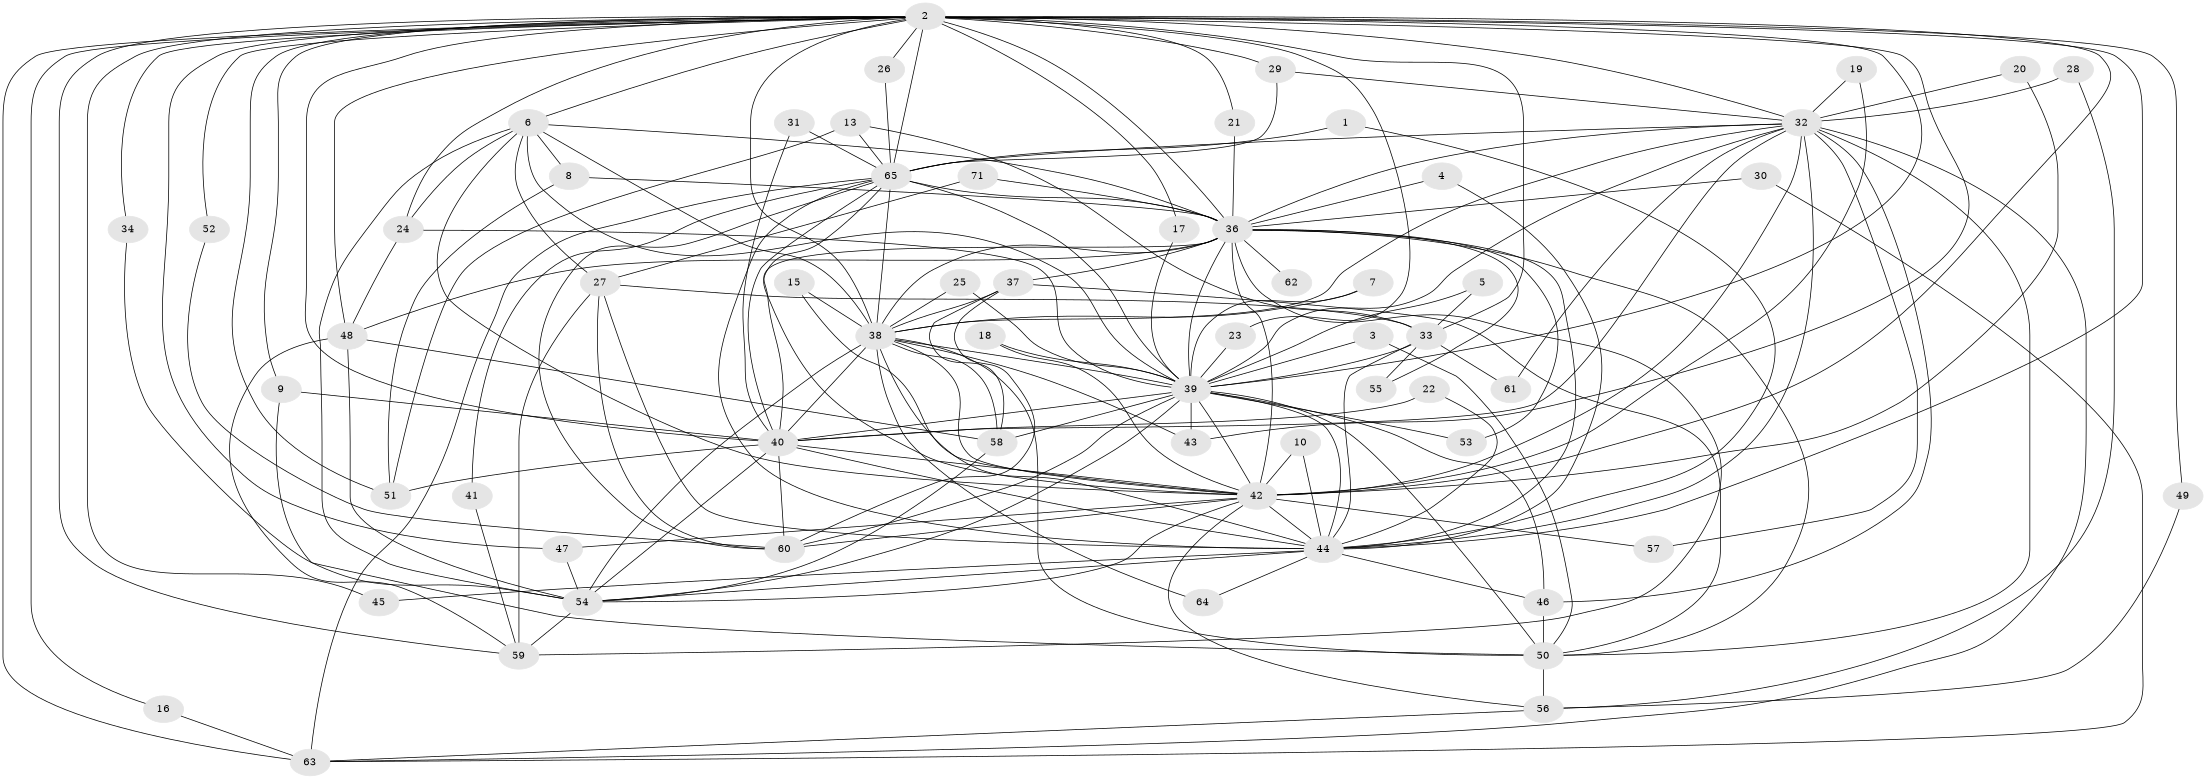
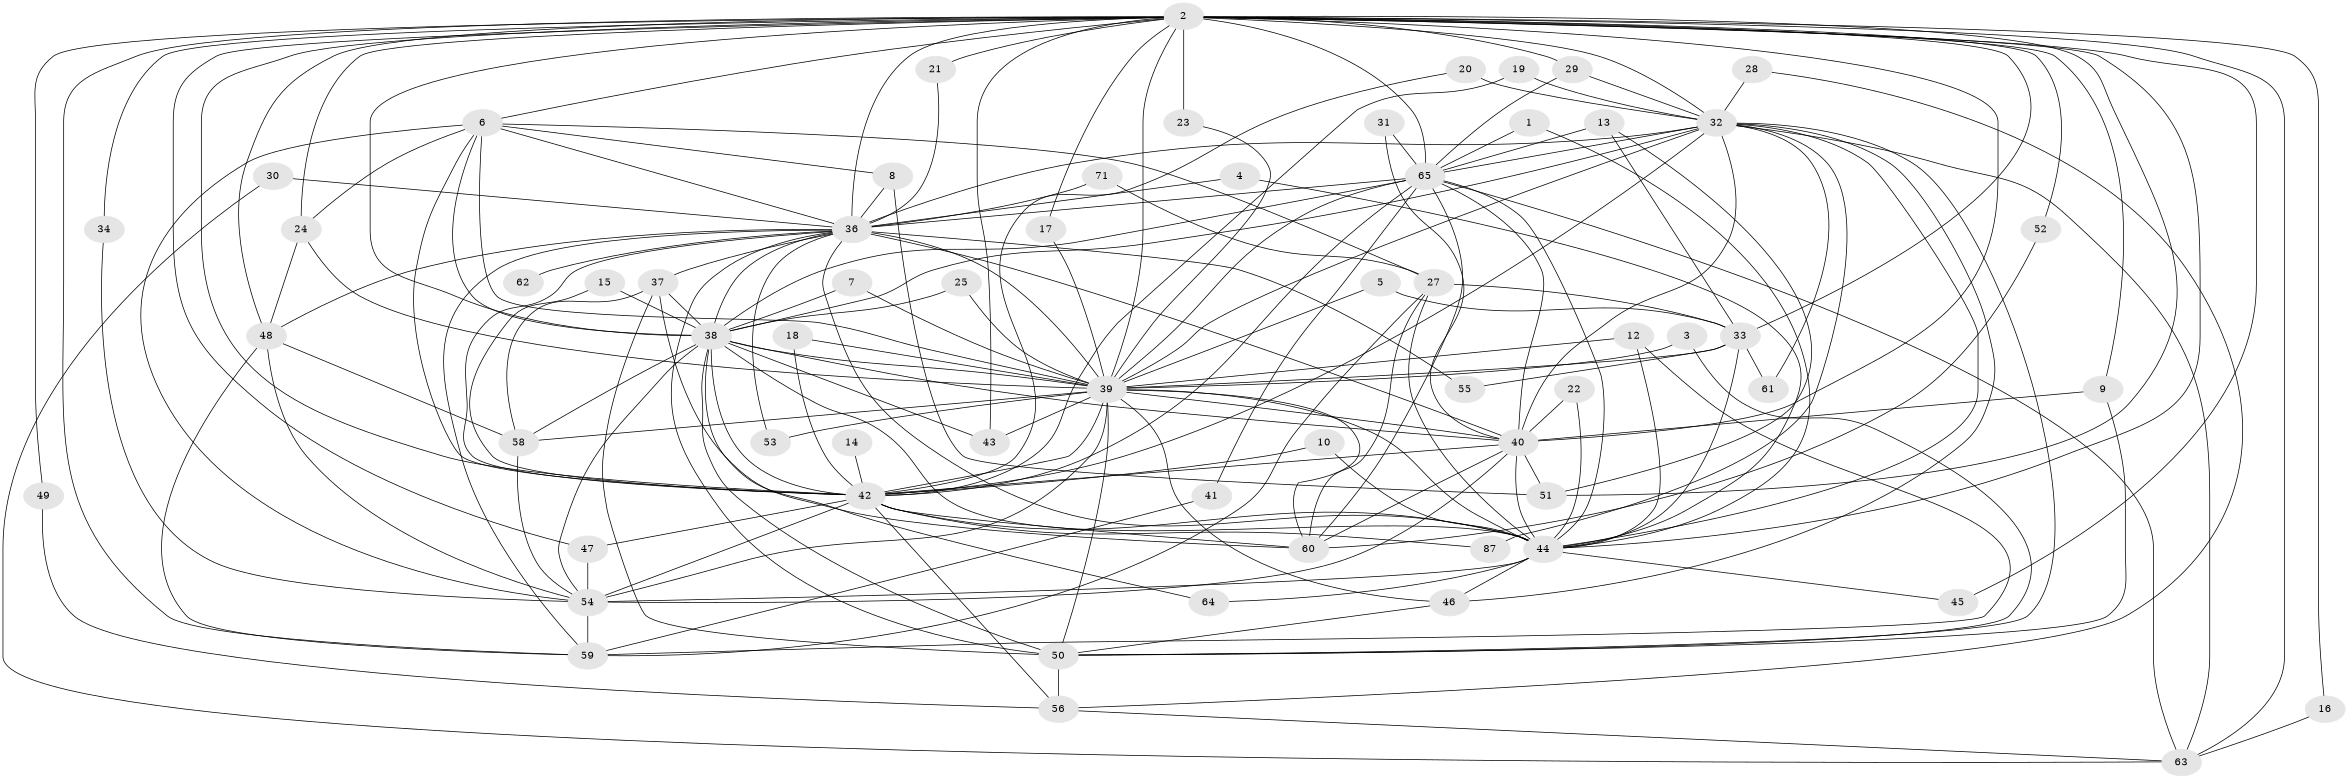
node "26": removed
node "12": added
node "14": added
node "57": label "57" -> "87"
